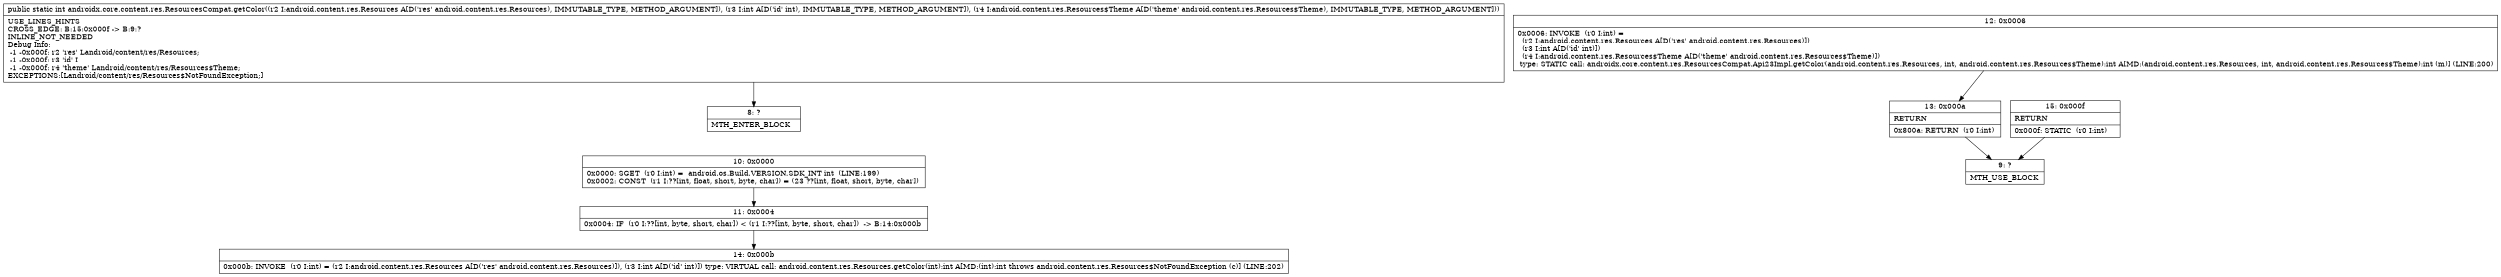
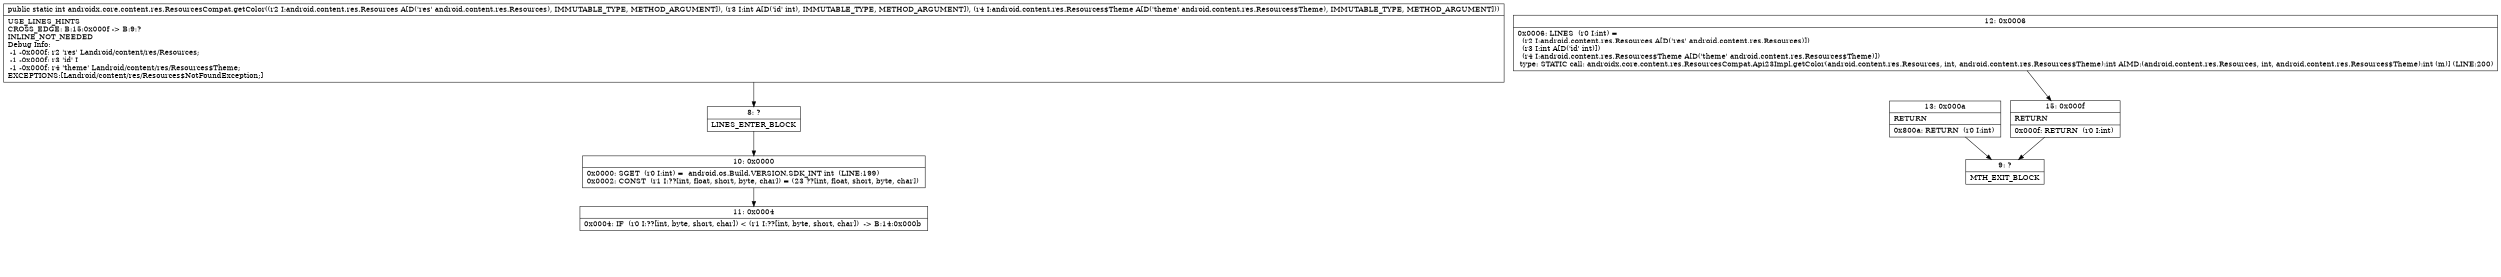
node "12: 0x0006": text "0x0006: INVOKE  (r0 I:int) =" -> "0x0006: LINES  (r0 I:int) ="
edge "12: 0x0006" -> "13: 0x000a": now "12: 0x0006" -> "15: 0x000f"
node "8: ?": text "MTH_ENTER_BLOCK" -> "LINES_ENTER_BLOCK"
node "15: 0x000f": text "0x000f: STATIC  (r0 I:int)" -> "0x000f: RETURN  (r0 I:int)"
edge "8: ?" -> "10: 0x0000": added
node "9: ?": text "MTH_USE_BLOCK" -> "MTH_EXIT_BLOCK"
node "14: 0x000b": removed
